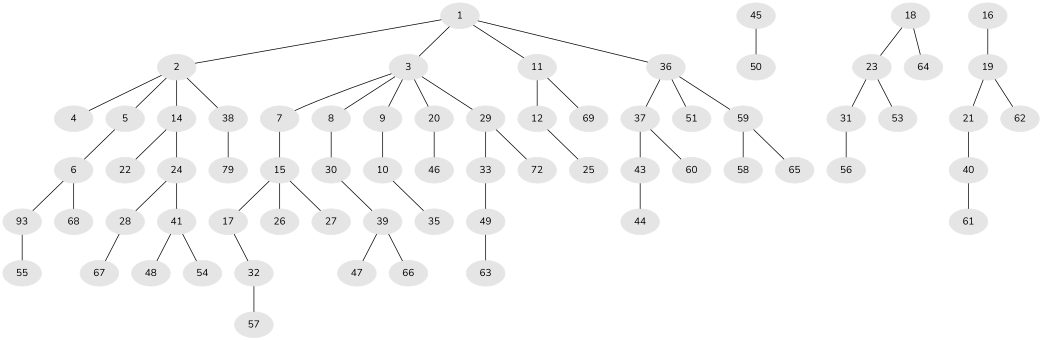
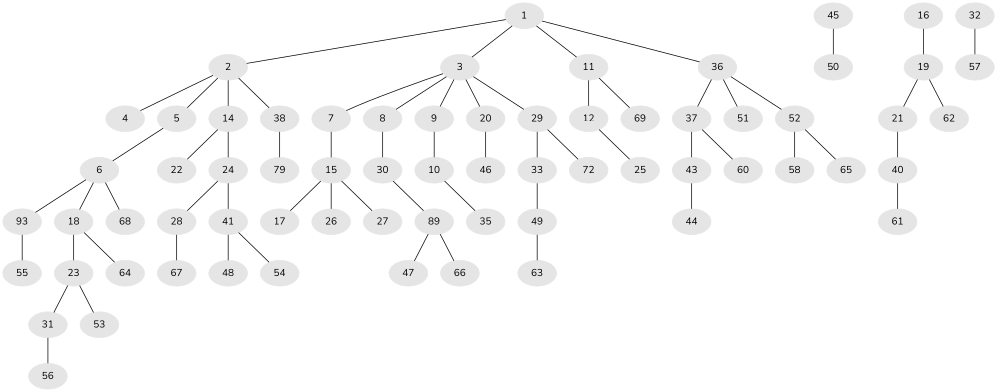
node "59": label "59" -> "52"
edge "6" -- "18": added
node "39": label "39" -> "89"
edge "17" -- "32": removed
